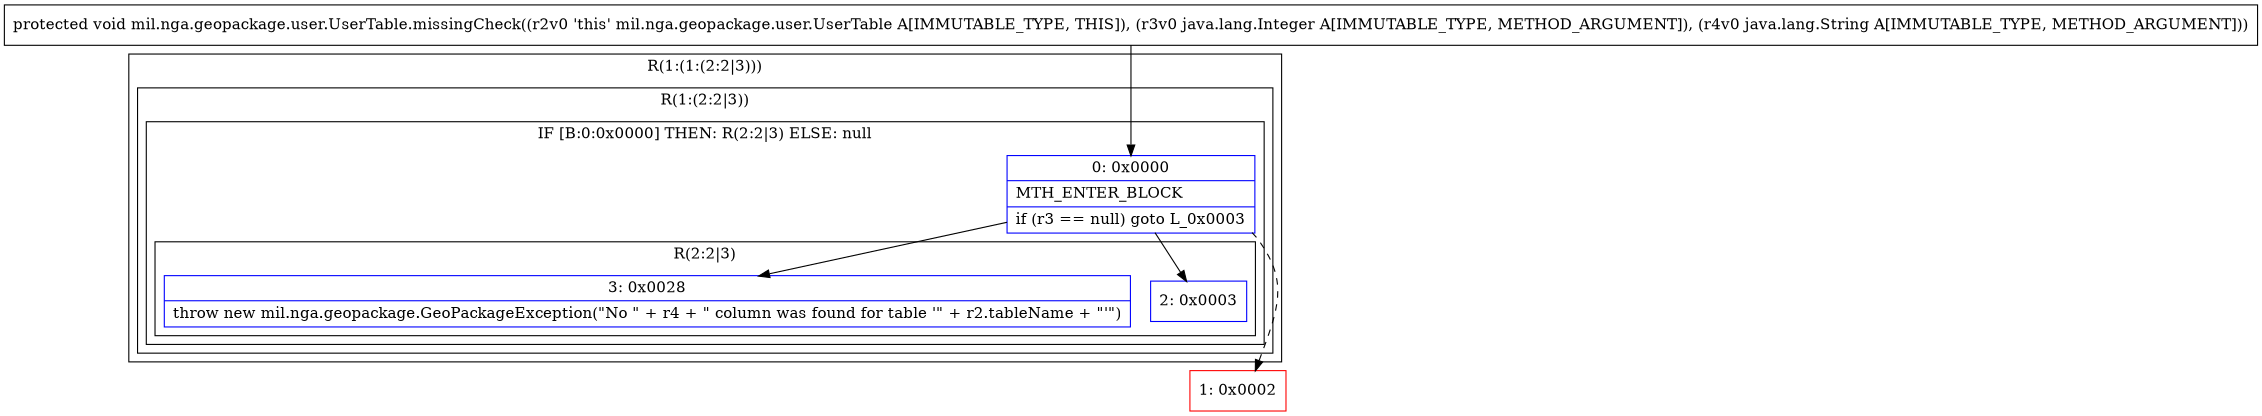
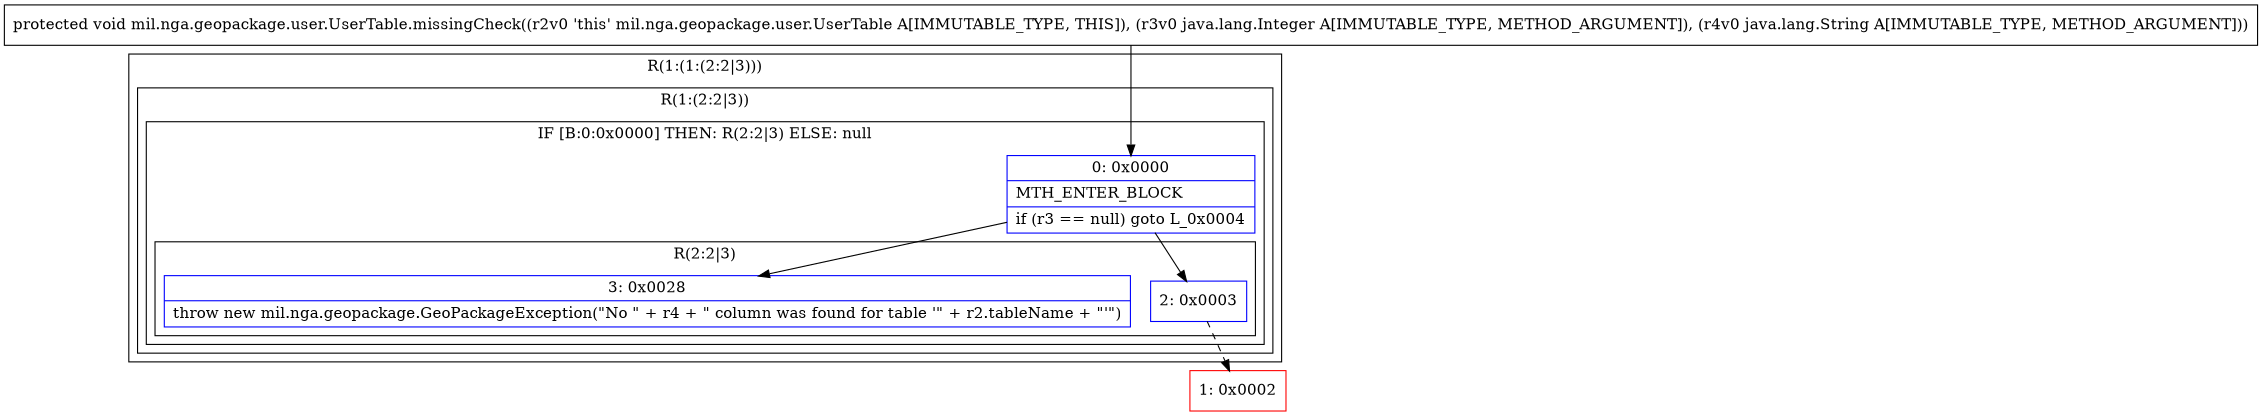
node "0: 0x0000": text "if (r3 == null) goto L_0x0003" -> "if (r3 == null) goto L_0x0004"
edge "0: 0x0000" -> "1: 0x0002": now "2: 0x0003" -> "1: 0x0002"
